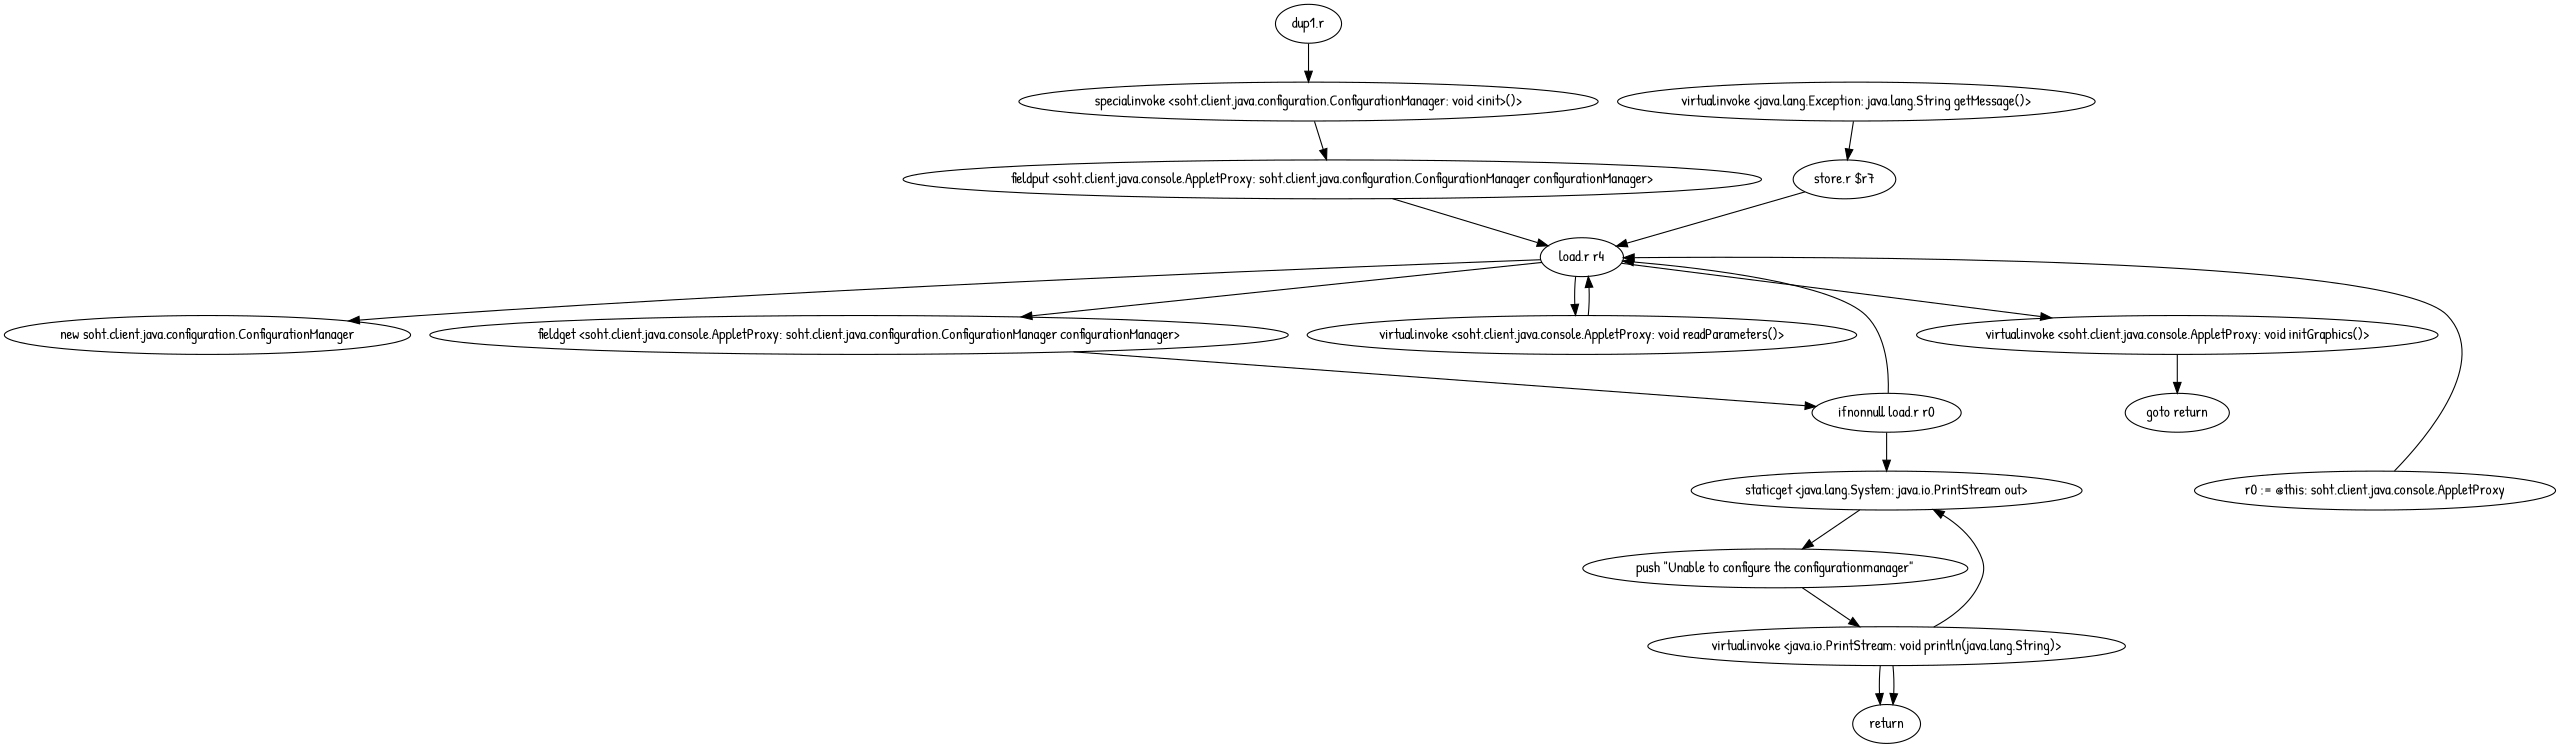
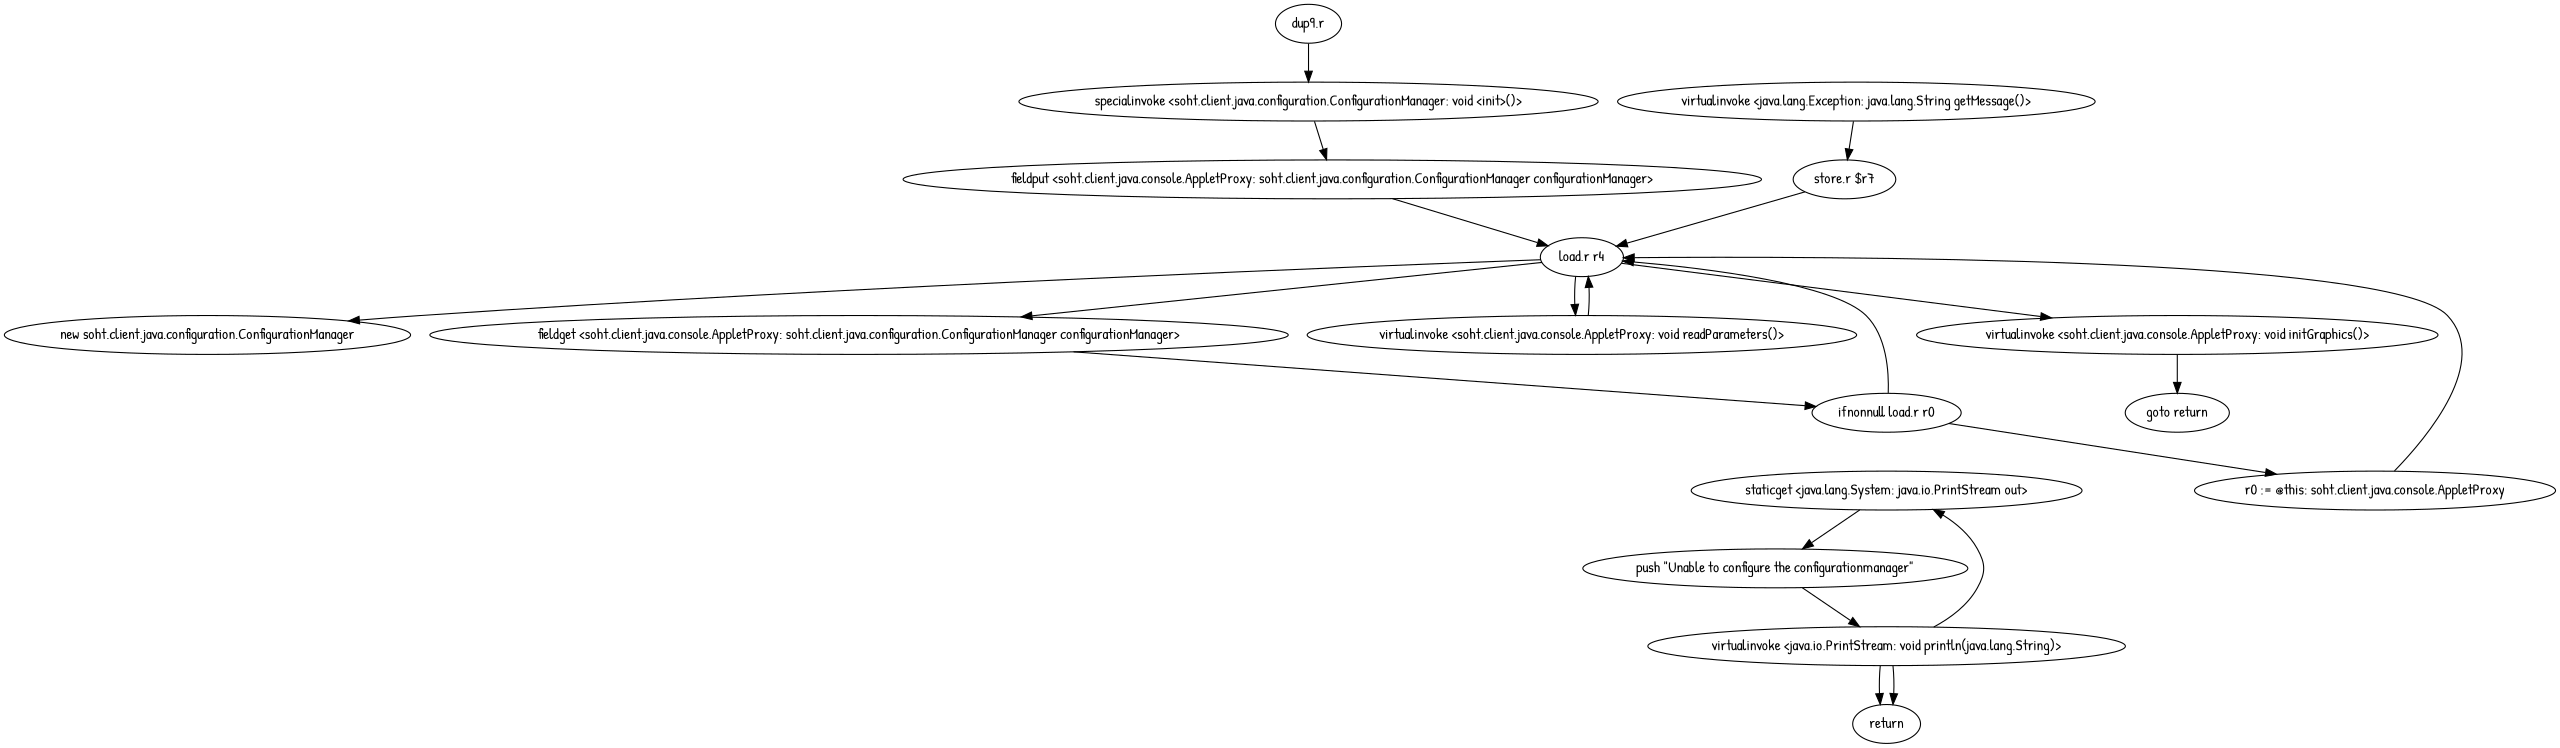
node "dup1.r": label "dup1.r" -> "dup9.r"
edge "ifnonnull load.r r0" -> "staticget <java.lang.System: java.io.PrintStream out>": now "ifnonnull load.r r0" -> "r0 := @this: soht.client.java.console.AppletProxy"
